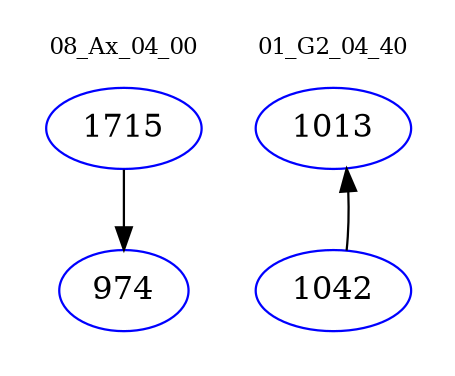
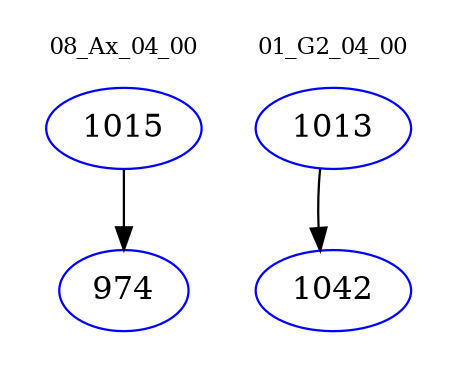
cluster "01_G2_04_40": label "01_G2_04_40" -> "01_G2_04_00"
node "1715": label "1715" -> "1015"
edge "1042" -> "1013": reversed
